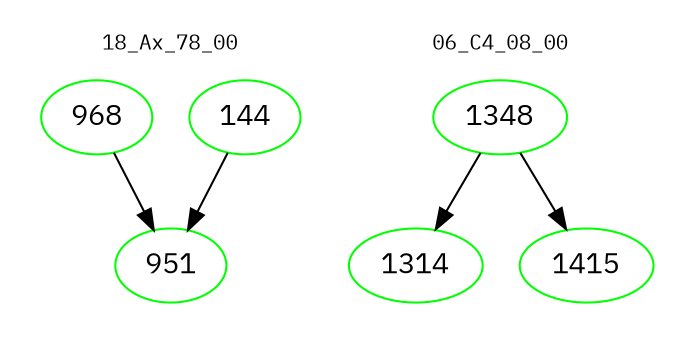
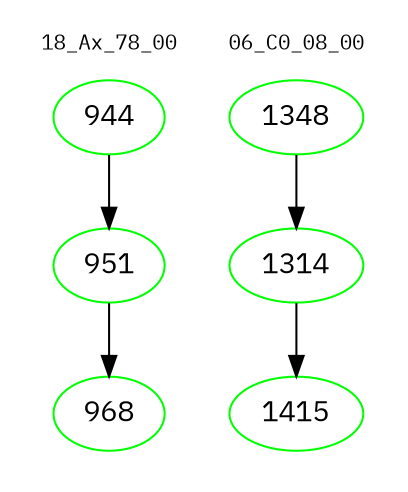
cluster "06_C4_08_00": label "06_C4_08_00" -> "06_C0_08_00"
node "144": label "144" -> "944"
edge "968" -> "951": reversed
edge "1348" -> "1415": now "1314" -> "1415"
